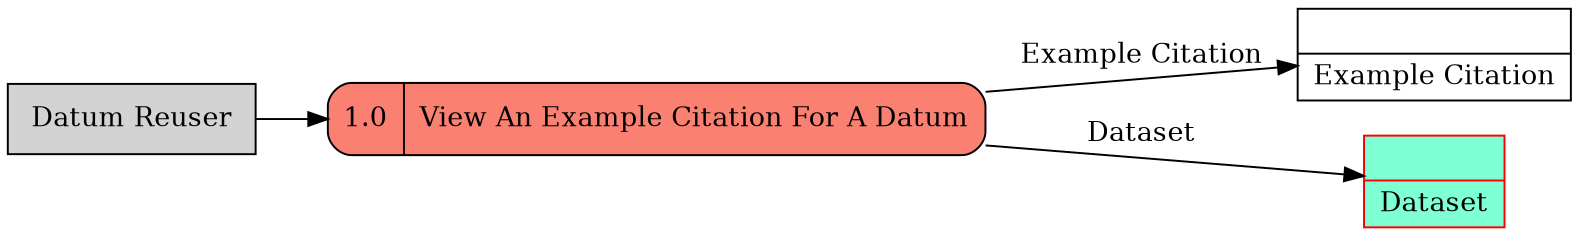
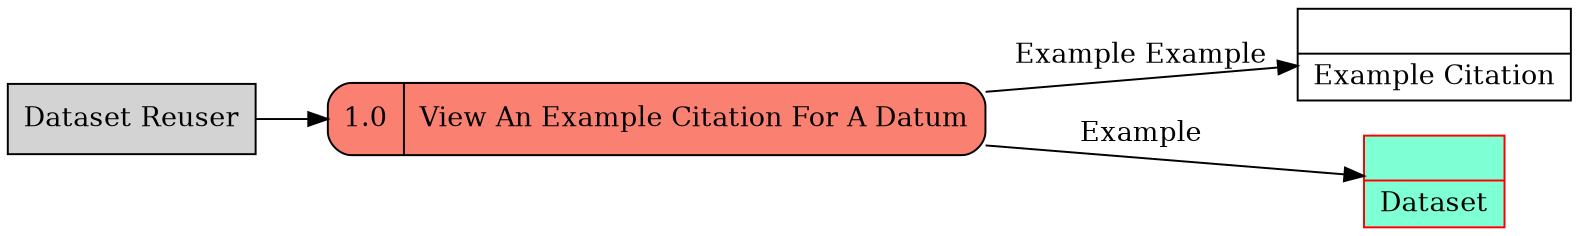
edge "1.0" -> "Example Citation": label "Example Citation" -> "Example Example"
node "Datum Reuser": label "Datum Reuser" -> "Dataset Reuser"
edge "1.0" -> "Dataset": label "Dataset" -> "Example"
